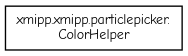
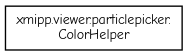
node "xmipp.xmipp.particlepicker. ColorHelper": label "xmipp.xmipp.particlepicker. ColorHelper" -> "xmipp.viewer.particlepicker. ColorHelper"
